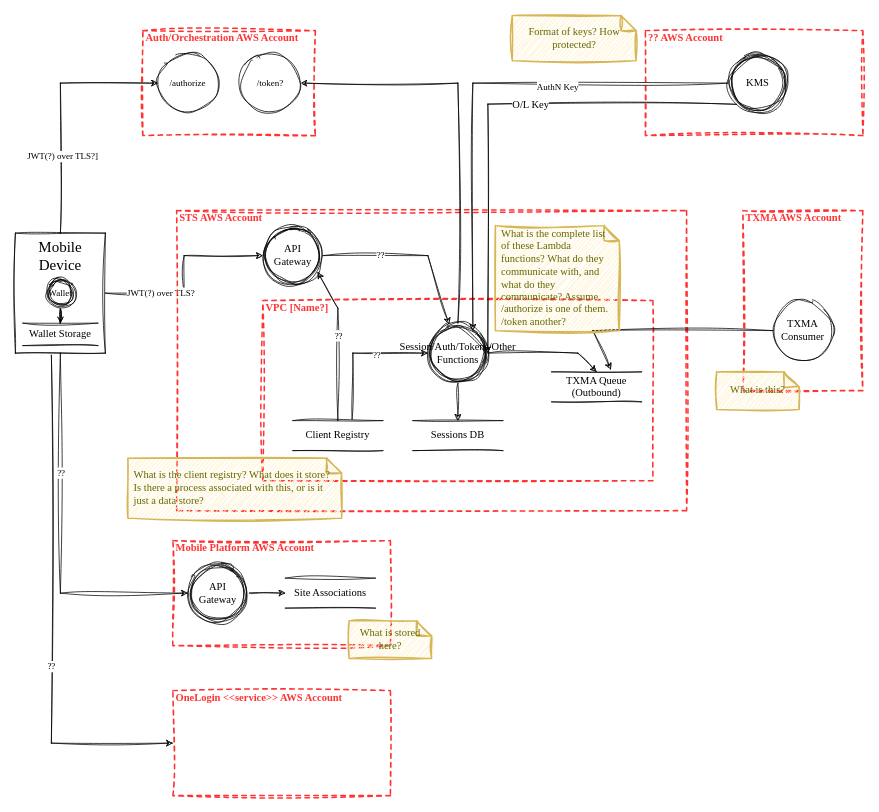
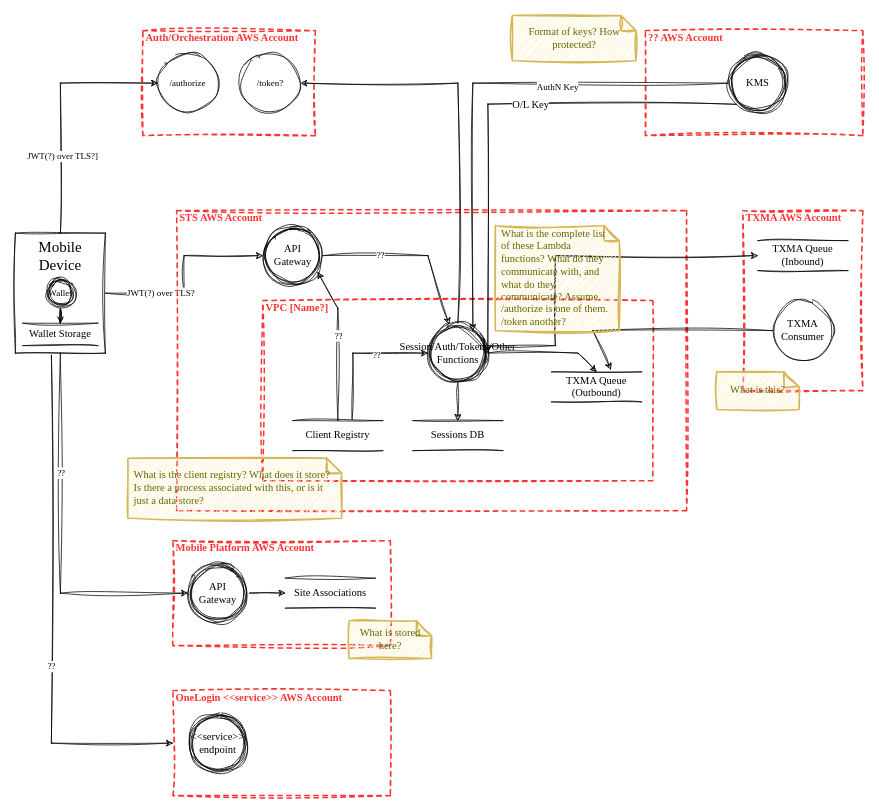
edge "Session/Auth/Tokens/Other Functions" -> "TXMA Queue (Inbound)": added
node "TXMA Queue (Inbound)": added
node "<<service>> endpoint": added
